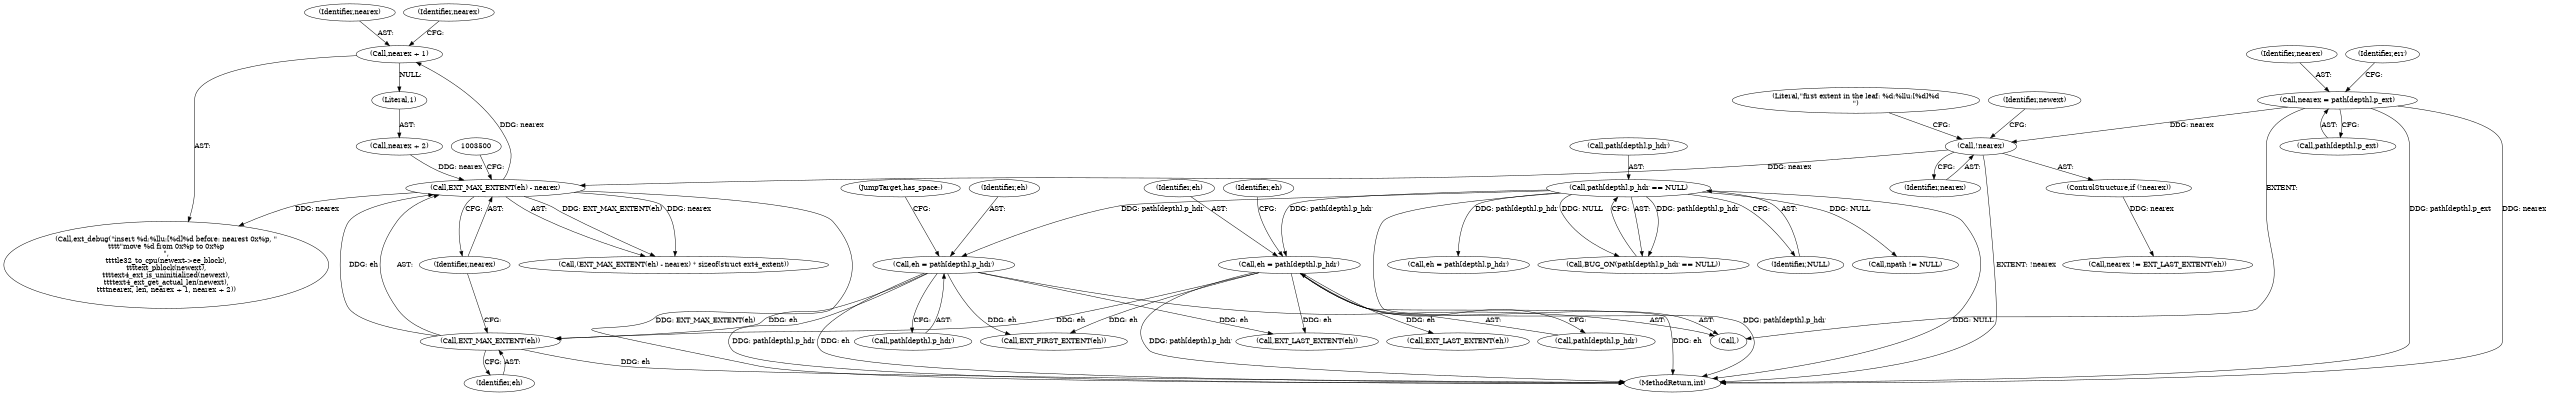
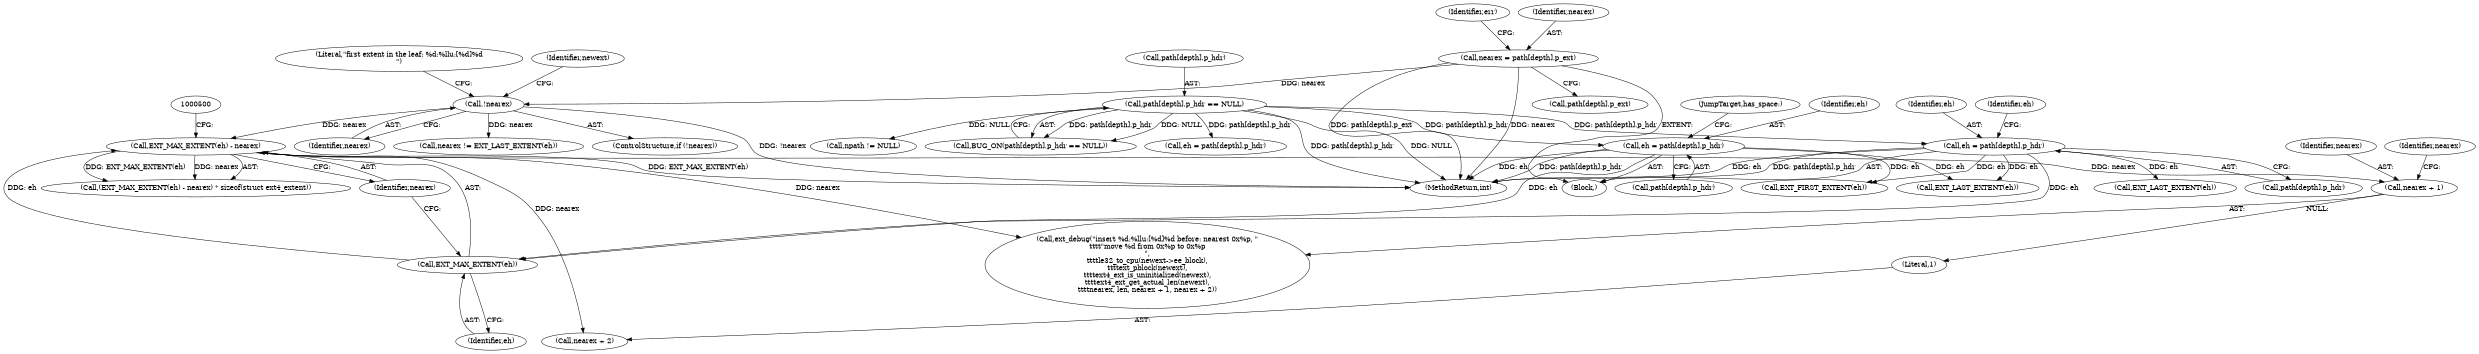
edge "(Call,path[depth].p_ext)" -> "(Call,nearex = path[depth].p_ext)": removed, label "AST:"
node "1003500": label "1003500" -> "1000500"
edge "(Call,nearex + 2)" -> "(Call,EXT_MAX_EXTENT(eh) - nearex)": reversed
edge "(ControlStructure,if (!nearex))" -> "(Call,nearex != EXT_LAST_EXTENT(eh))": now "(Call,!nearex)" -> "(Call,nearex != EXT_LAST_EXTENT(eh))"
node "(Identifier,NULL)": removed
edge "(Call,!nearex)" -> "(MethodReturn,int)": label "EXTENT: !nearex" -> "DDG: !nearex"
node "(Call,)": label "(Call,)" -> "(Block,)"
edge "(Call,EXT_MAX_EXTENT(eh))" -> "(MethodReturn,int)": removed, label "DDG: eh"
